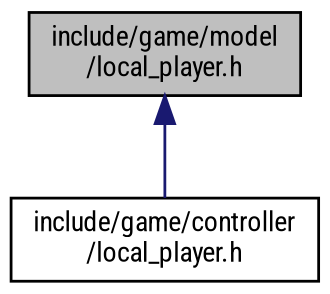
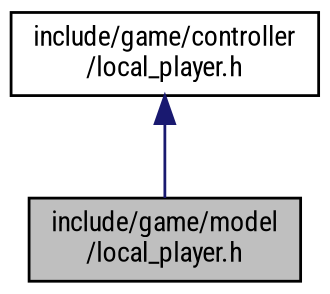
edge "include/game/controller /local_player.h" -> "include/game/model /local_player.h": reversed
